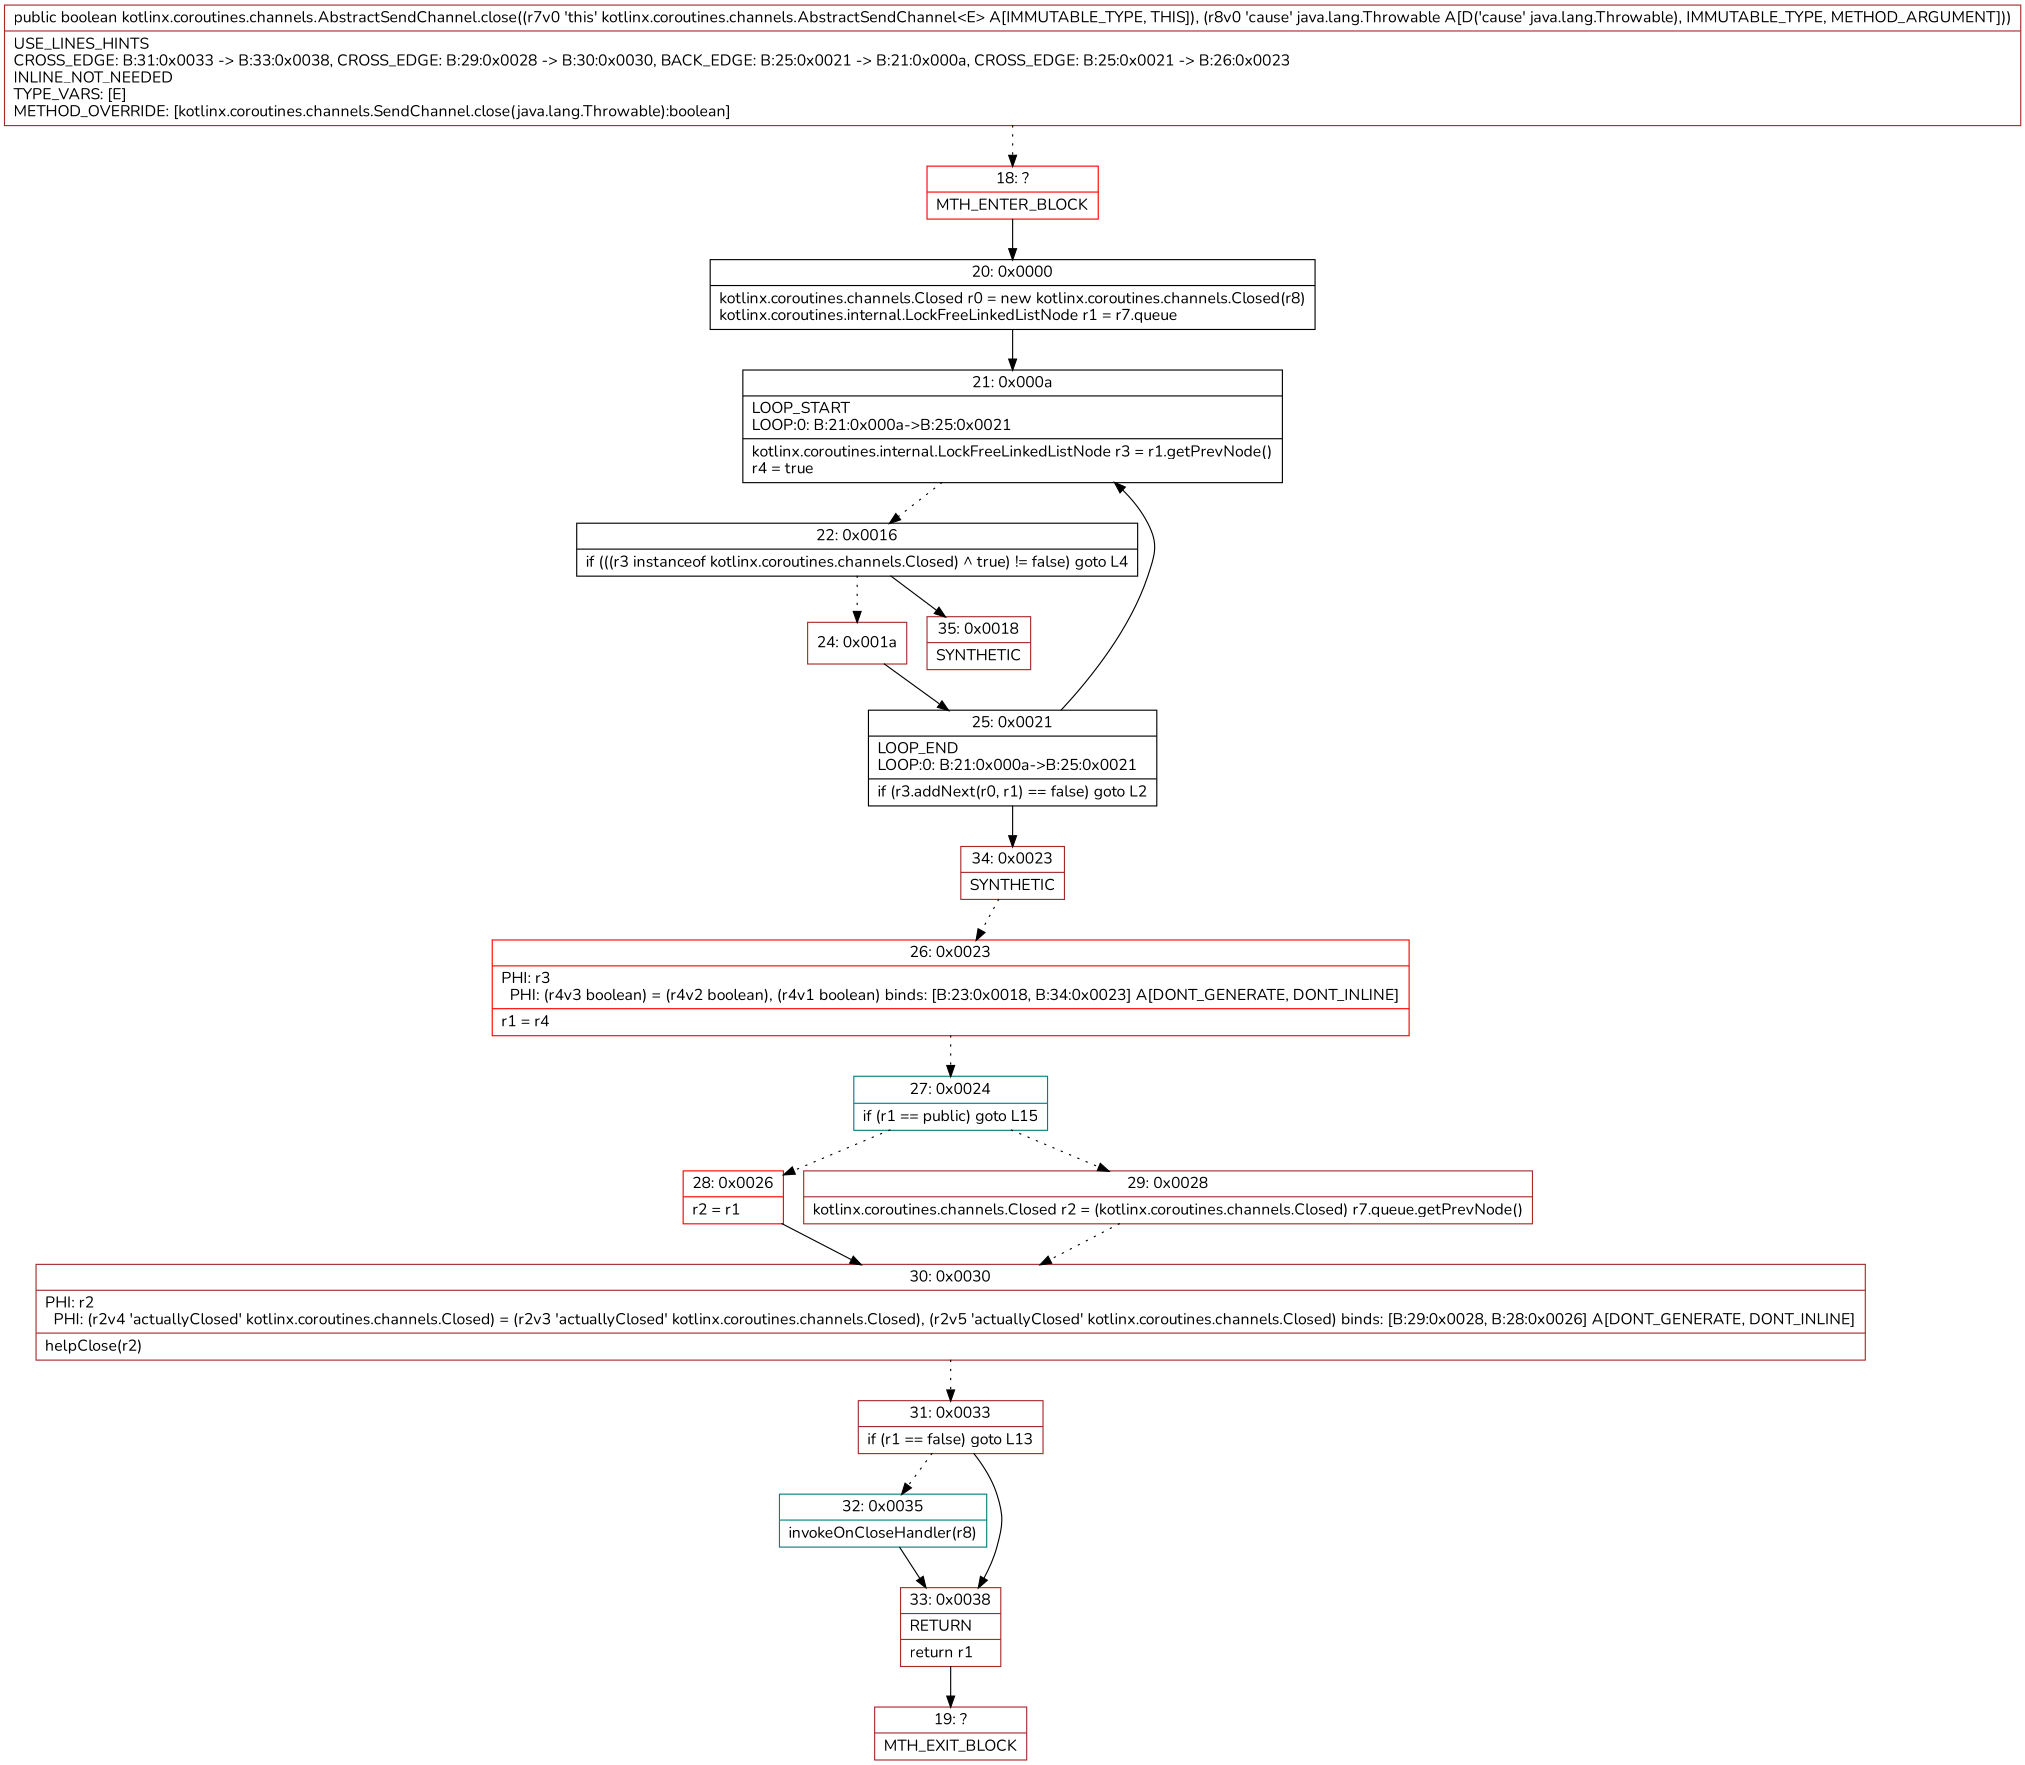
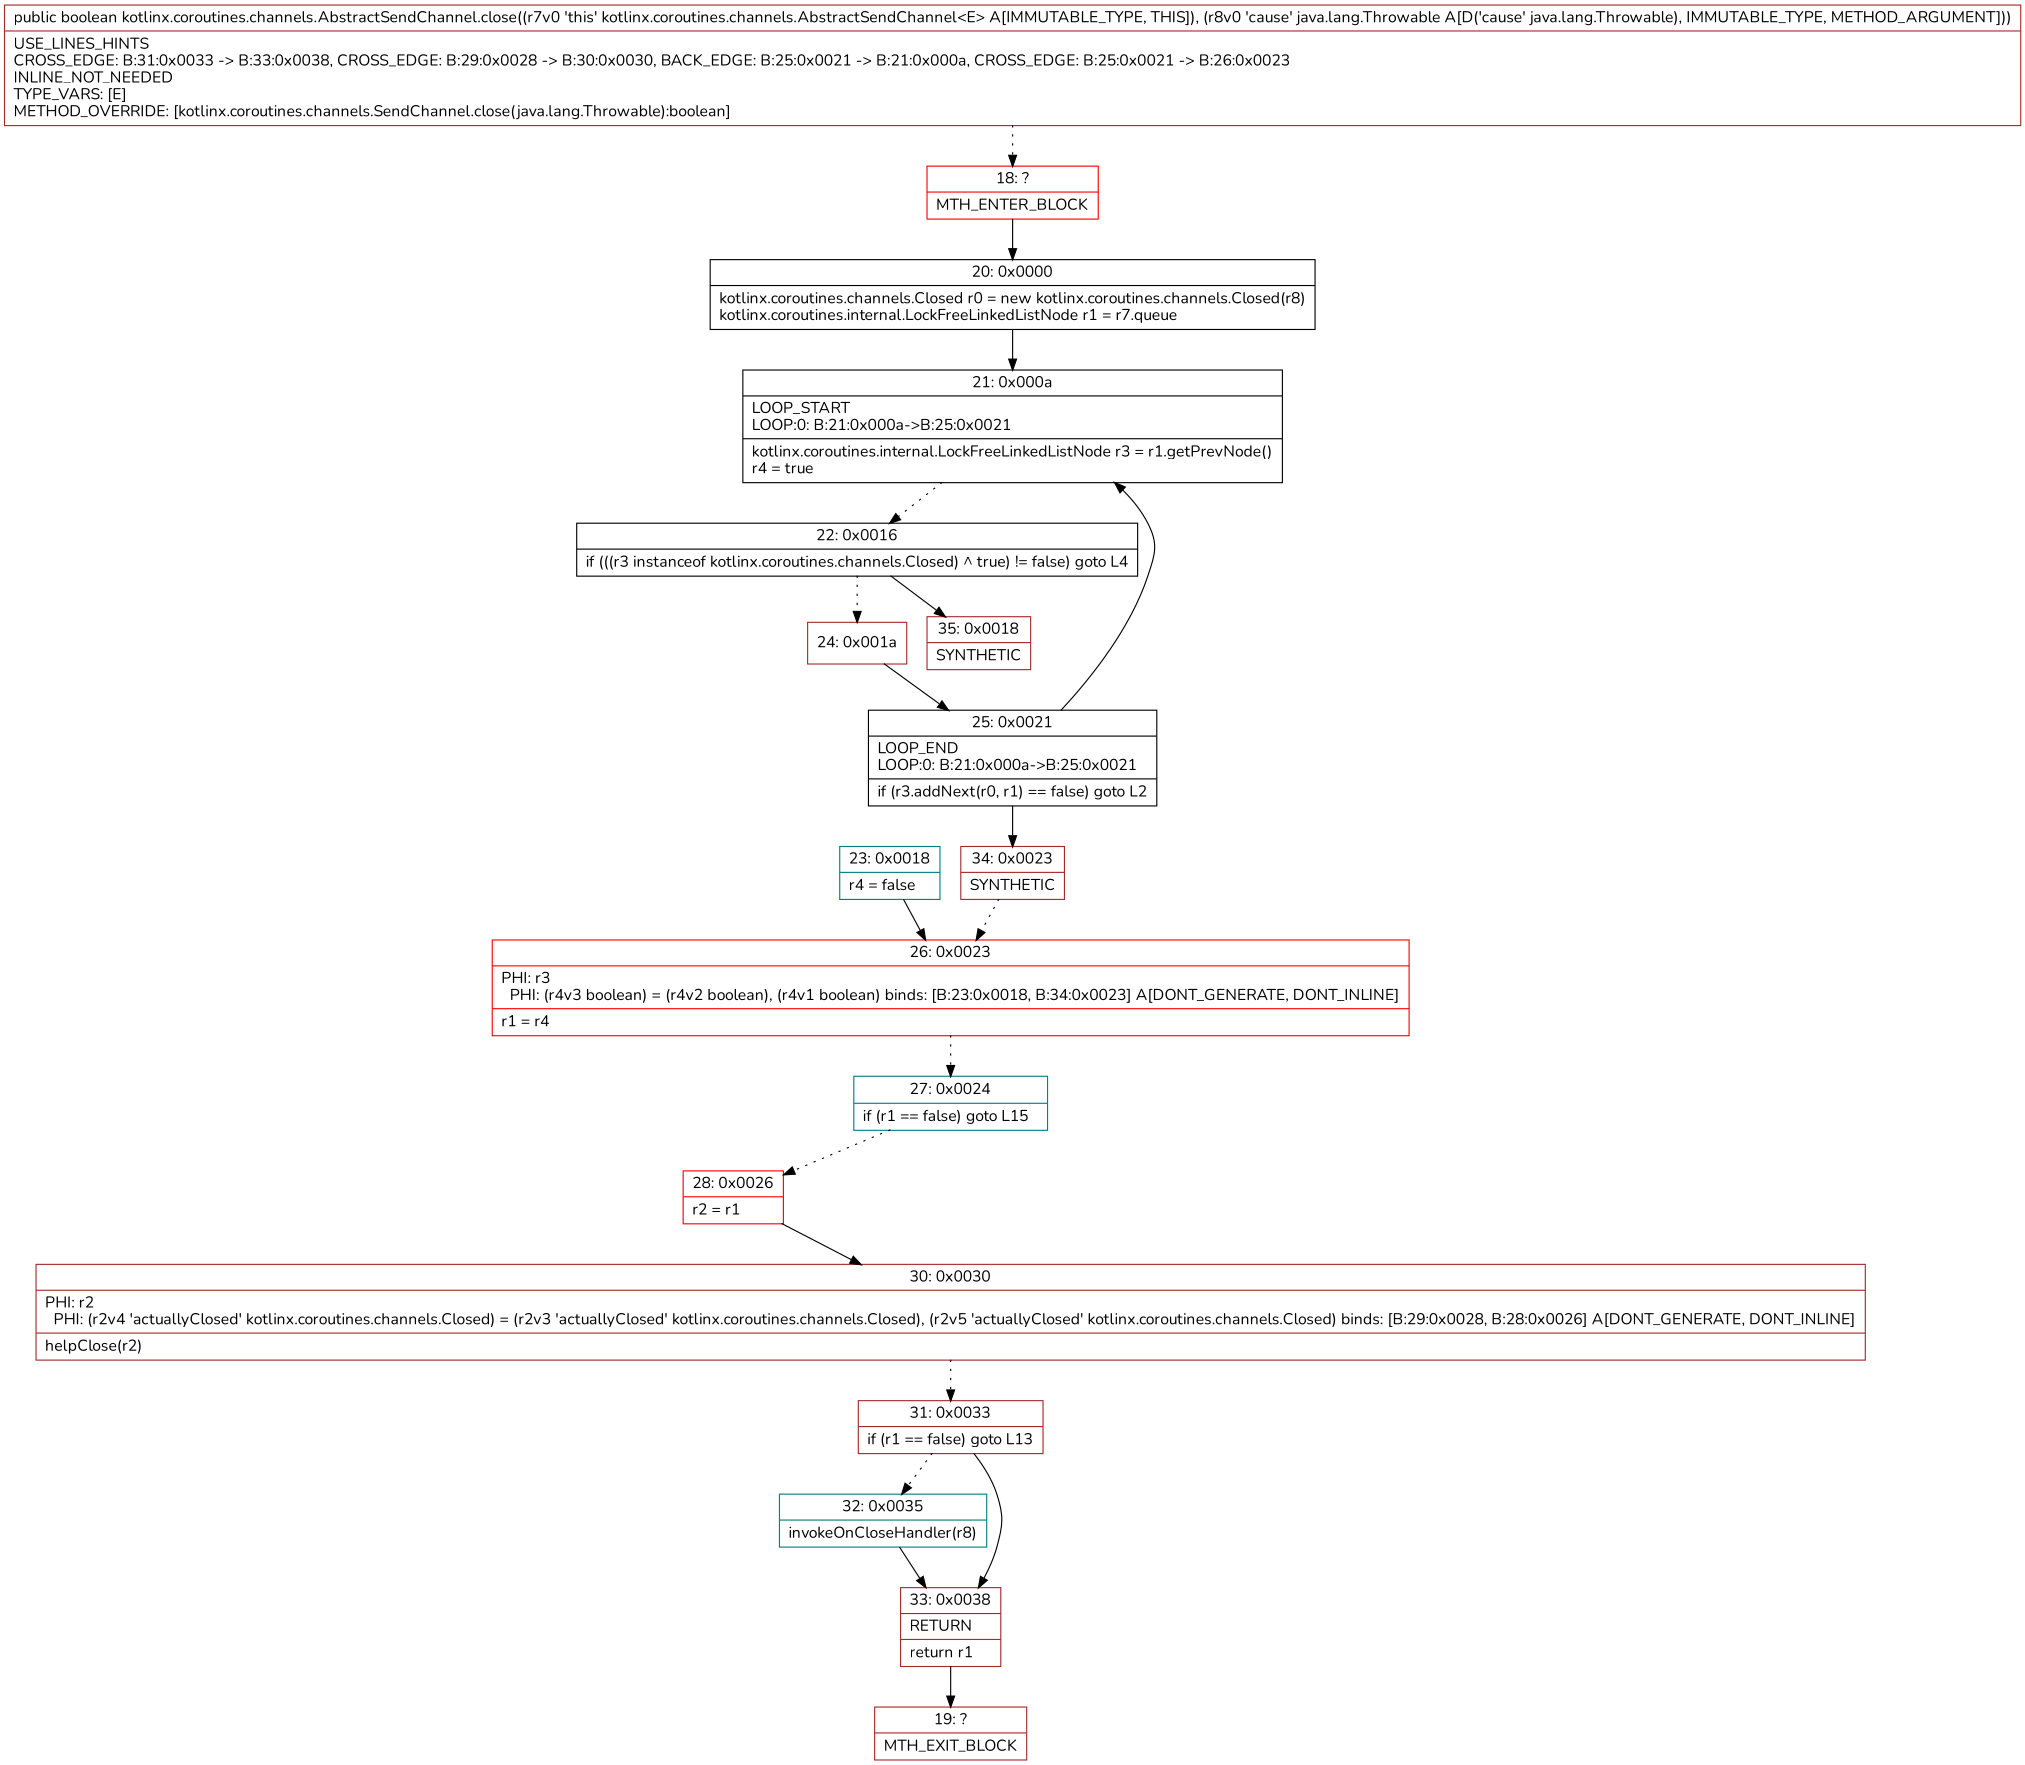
node "23: 0x0018": added
node "27: 0x0024": text "if (r1 == public) goto L15" -> "if (r1 == false) goto L15"
node "29: 0x0028": removed
